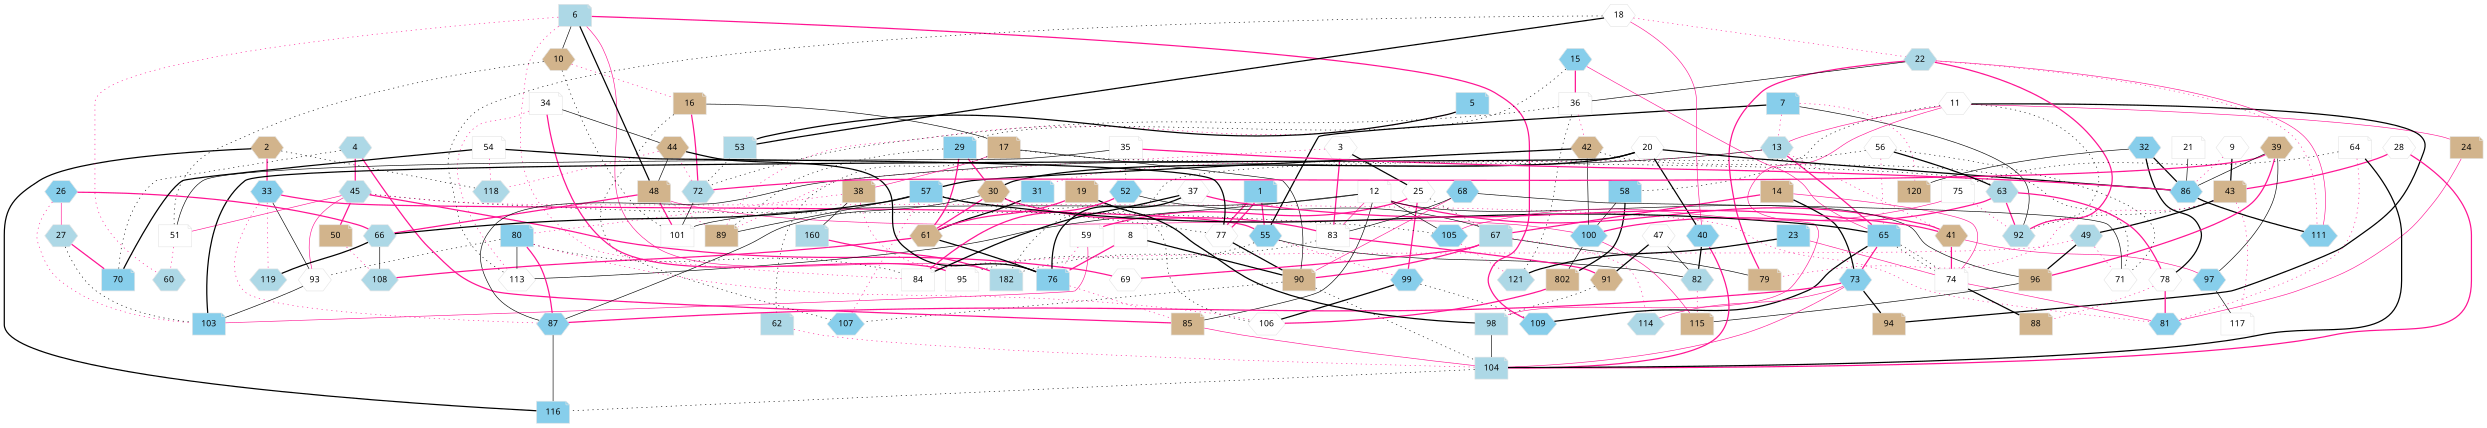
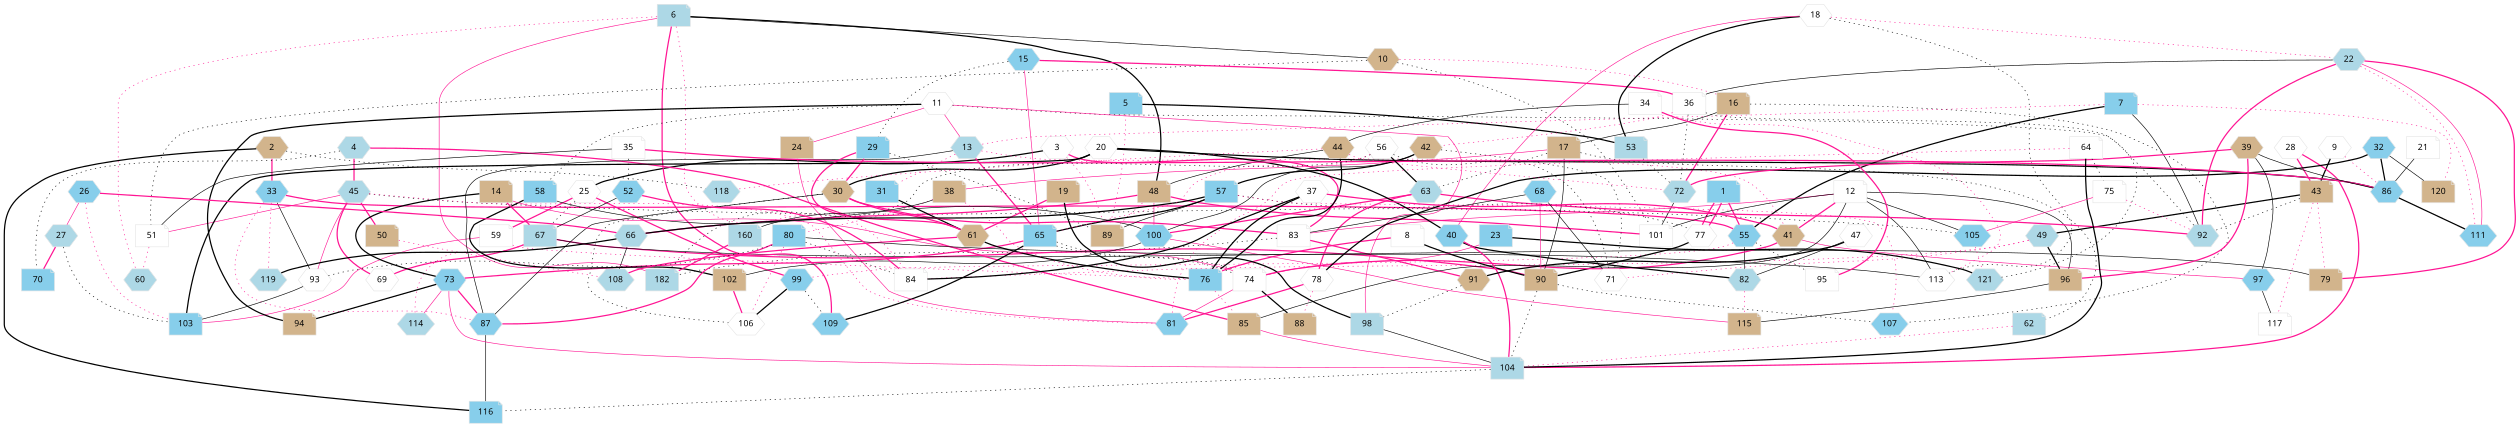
node "54": removed
node "802": label "802" -> "102"
